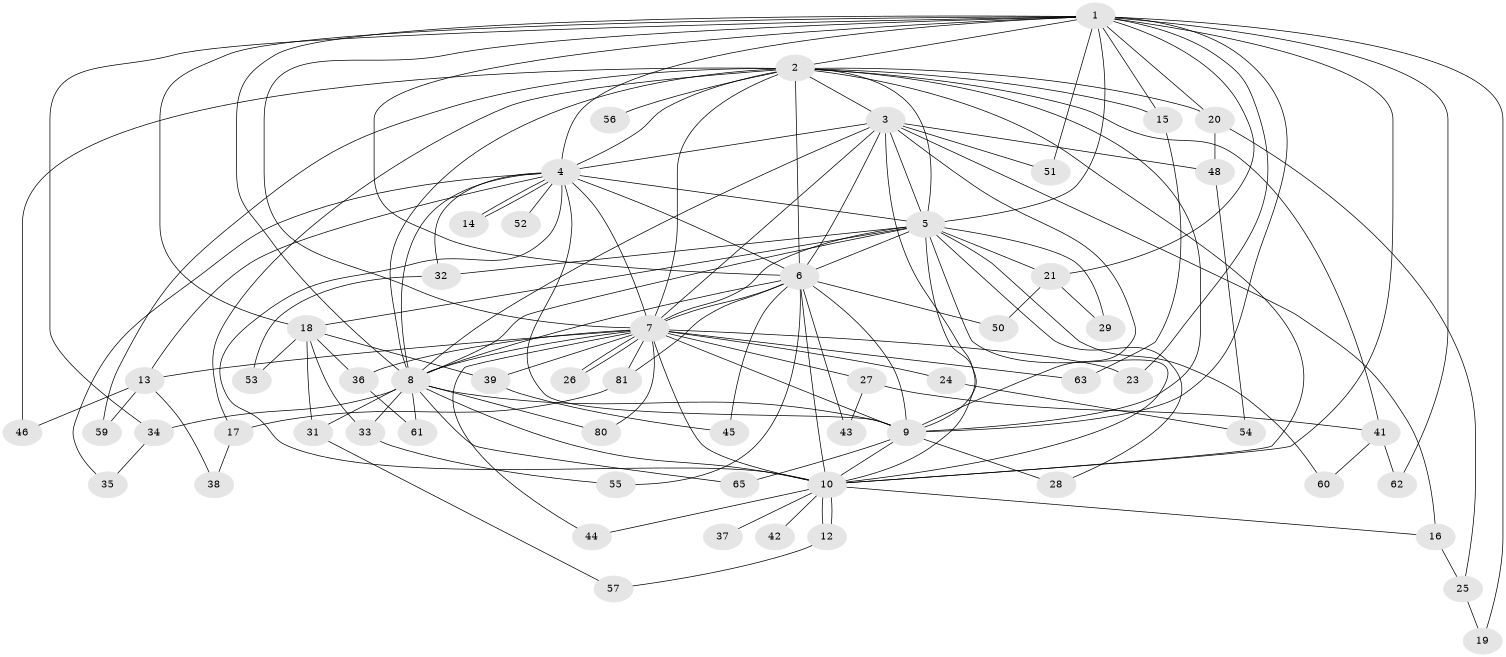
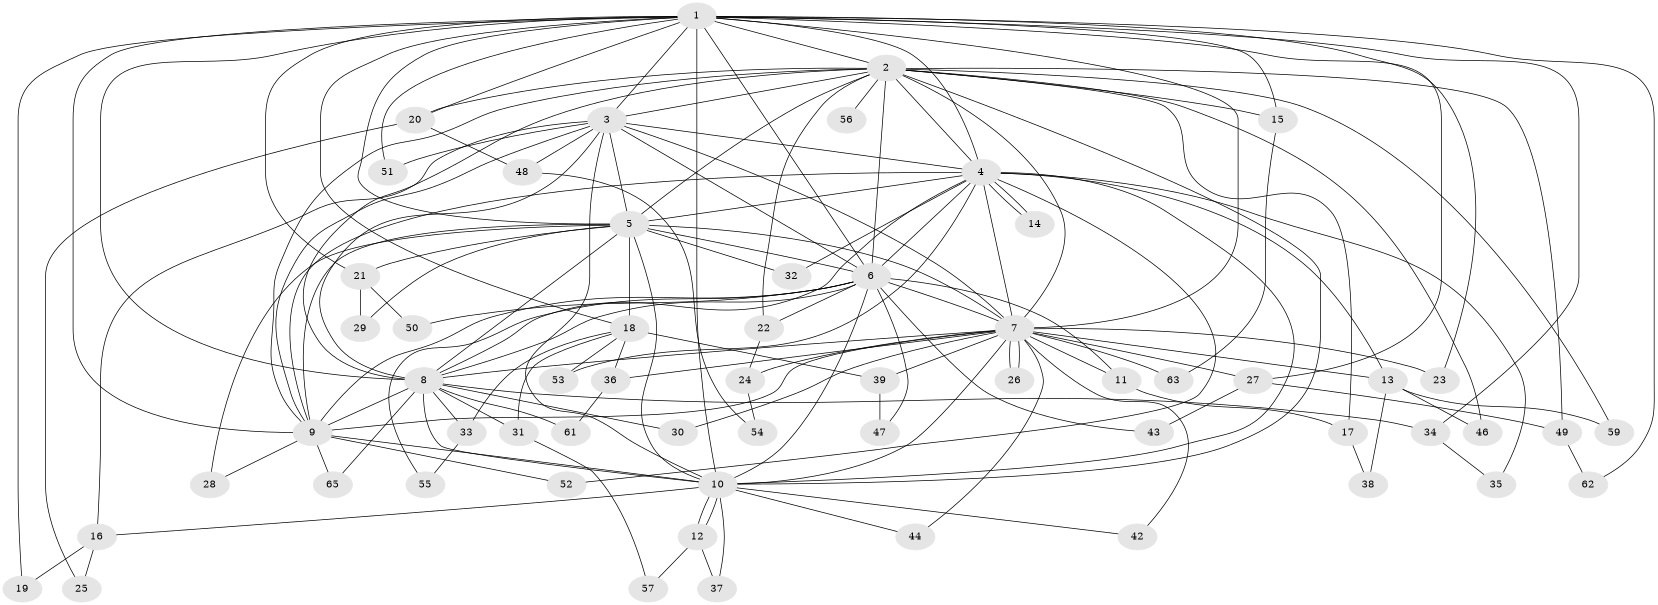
edge "1" -- "27": added
edge "1" -- "3": added
edge "32" -- "53": now "4" -- "53"
node "22": added
node "81": label "81" -> "11"
edge "7" -- "42": added
node "80": label "80" -> "30"
node "45": label "45" -> "47"
node "41": label "41" -> "49"
edge "9" -- "52": added
node "60": removed
edge "12" -- "37": added
edge "25" -- "19": now "16" -- "19"
